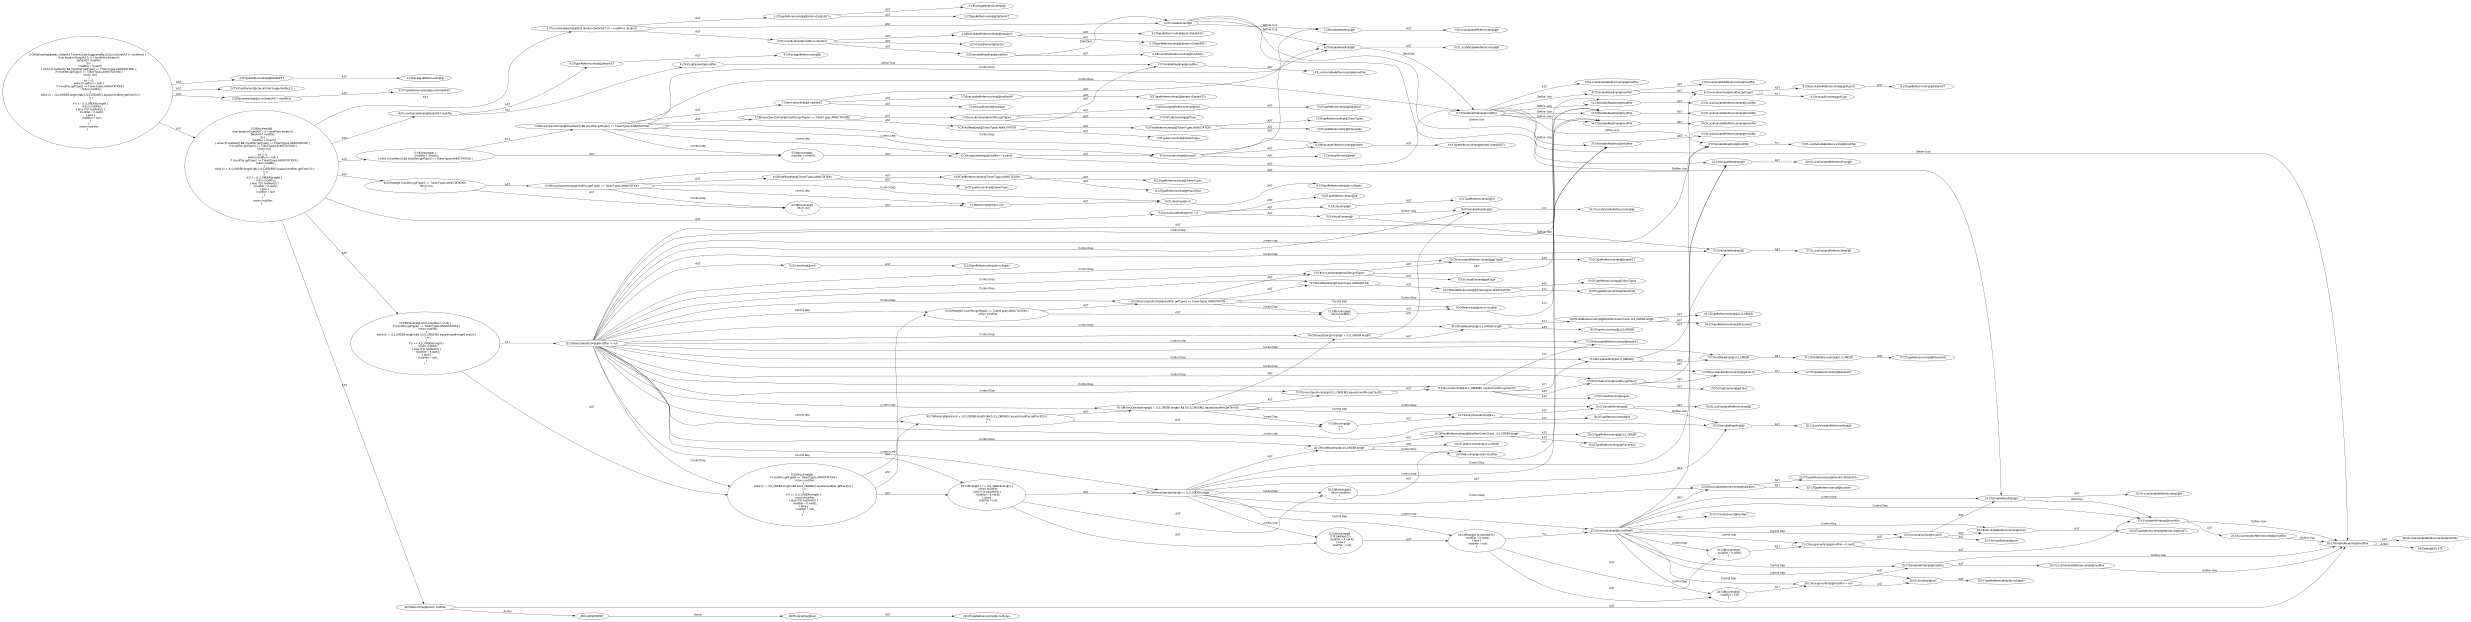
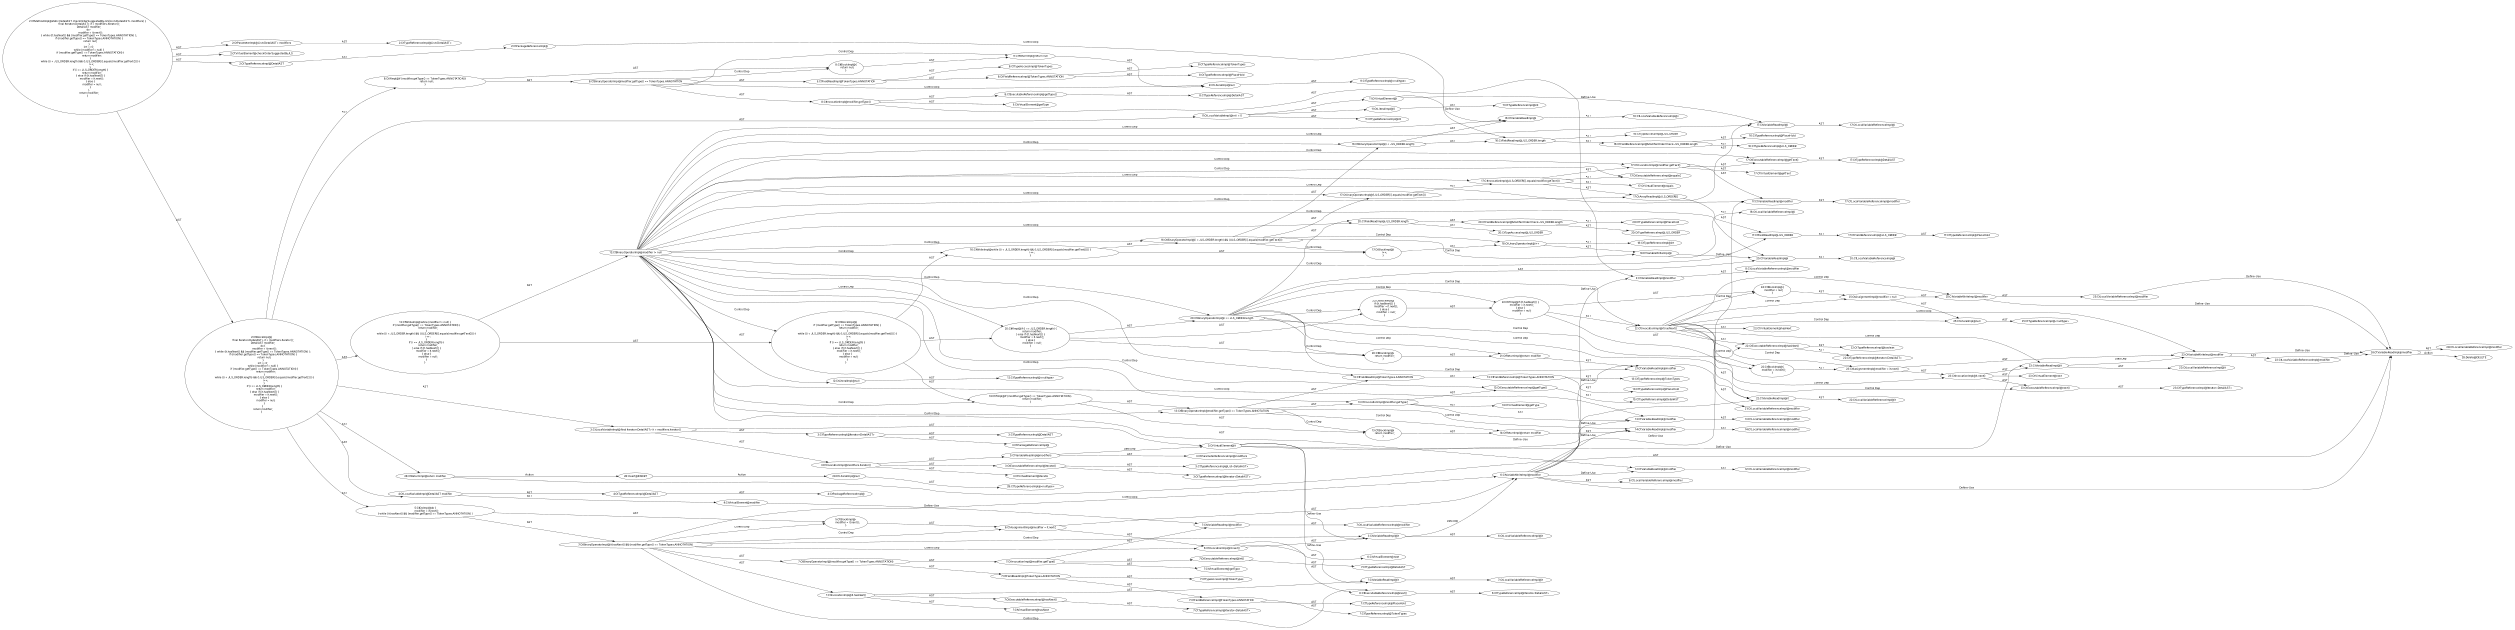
edge "8:CtVariableReadImpl@modifier" -> "8:CtInvocationImpl@modifier.getType()": reversed
edge "12:CtBinaryOperatorImpl@modifier != null" -> "16:CtFieldReadImpl@JLS_ORDER.length": now "2:CtPackageReferenceImpl@" -> "16:CtFieldReadImpl@JLS_ORDER.length"
edge "20:CtFieldReadImpl@JLS_ORDER.length" -> "21:CtReturnImpl@return modifier": now "20:CtBinaryOperatorImpl@i == JLS_ORDER.length" -> "21:CtReturnImpl@return modifier"
